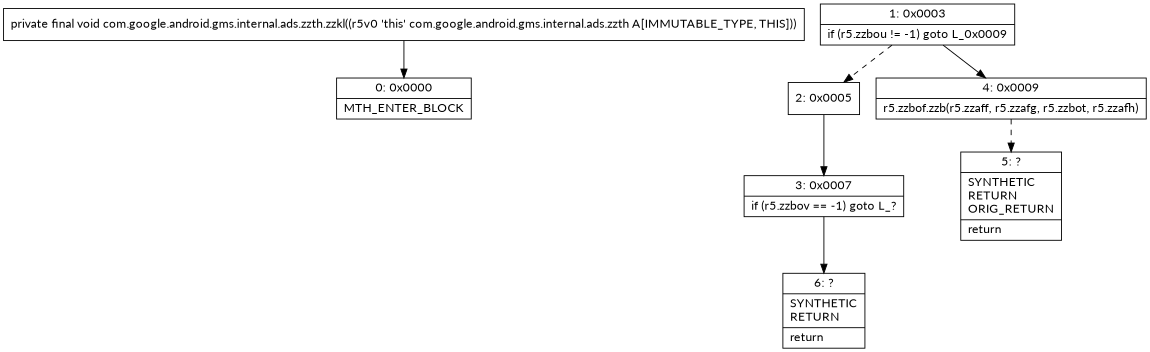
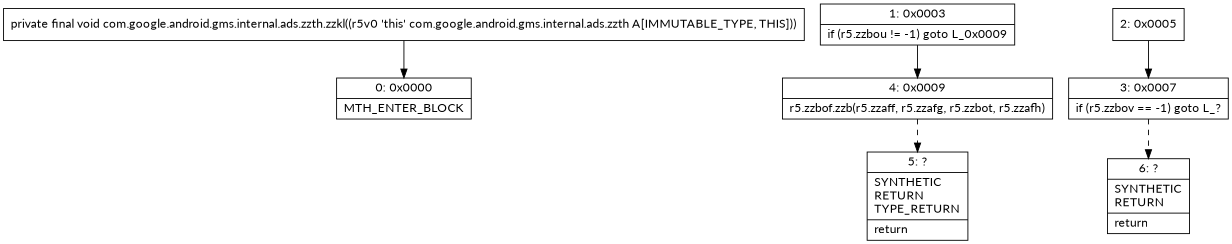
edge "1: 0x0003" -> "2: 0x0005": removed
node "5: ?": text "ORIG_RETURN" -> "TYPE_RETURN"
edge "3: 0x0007" -> "6: ?": style solid -> dashed
